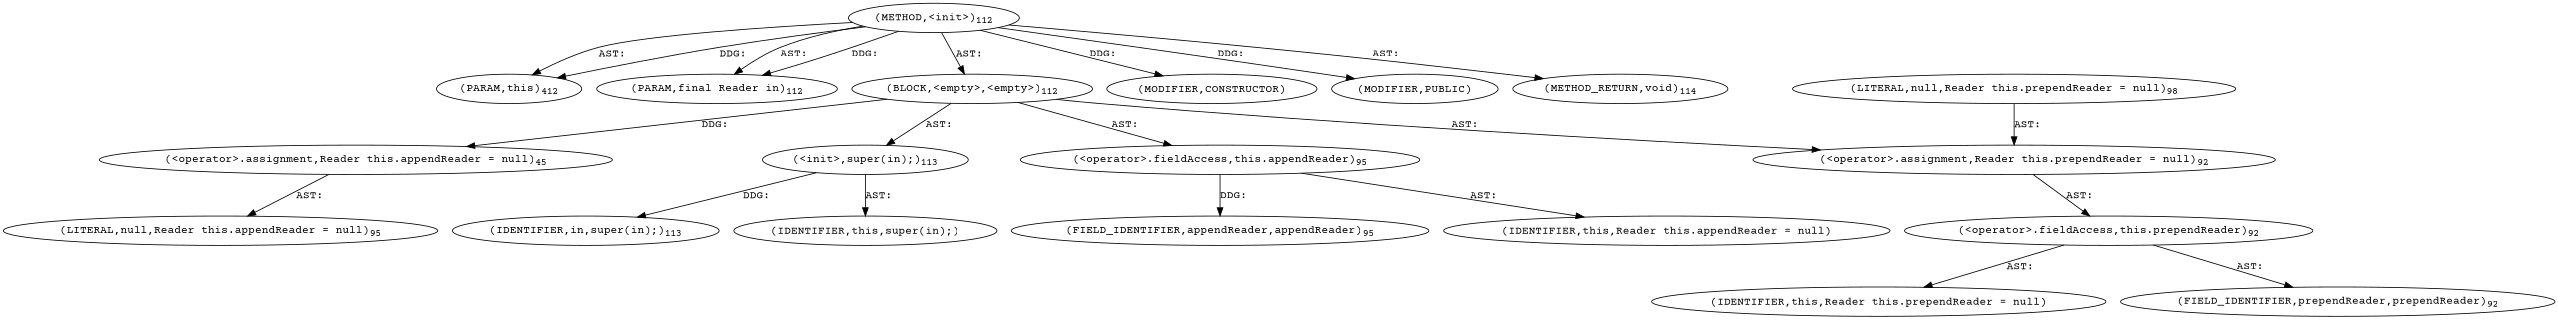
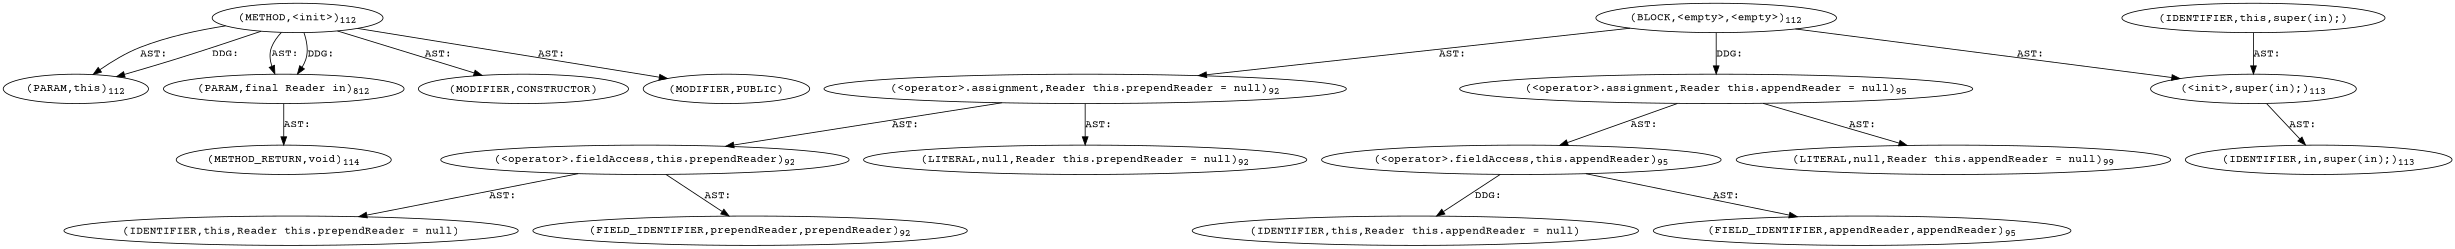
edge "(METHOD,<init>)" -> "(METHOD_RETURN,void)": now "(PARAM,final Reader in)" -> "(METHOD_RETURN,void)"
edge "(METHOD,<init>)" -> "(BLOCK,<empty>,<empty>)": removed, label "AST:"
edge "(METHOD,<init>)" -> "(MODIFIER,CONSTRUCTOR)": label "DDG: " -> "AST: "
edge "(METHOD,<init>)" -> "(MODIFIER,PUBLIC)": label "DDG: " -> "AST: "
node "(PARAM,this)": text "412" -> "112"
node "(PARAM,final Reader in)": text "112" -> "812"
node "(LITERAL,null,Reader this.prependReader = null)": text "98" -> "92"
edge "(LITERAL,null,Reader this.prependReader = null)" -> "(<operator>.assignment,Reader this.prependReader = null)": reversed
edge "(BLOCK,<empty>,<empty>)" -> "(<operator>.fieldAccess,this.appendReader)": now "(<operator>.assignment,Reader this.appendReader = null)" -> "(<operator>.fieldAccess,this.appendReader)"
node "(<operator>.assignment,Reader this.appendReader = null)": text "45" -> "95"
edge "(<init>,super(in);)" -> "(IDENTIFIER,this,super(in);)": reversed
edge "(<init>,super(in);)" -> "(IDENTIFIER,in,super(in);)": label "DDG: " -> "AST: "
edge "(<operator>.fieldAccess,this.appendReader)" -> "(FIELD_IDENTIFIER,appendReader,appendReader)": label "DDG: " -> "AST: "
edge "(<operator>.fieldAccess,this.appendReader)" -> "(IDENTIFIER,this,Reader this.appendReader = null)": label "AST: " -> "DDG: "
node "(LITERAL,null,Reader this.appendReader = null)": text "95" -> "99"
